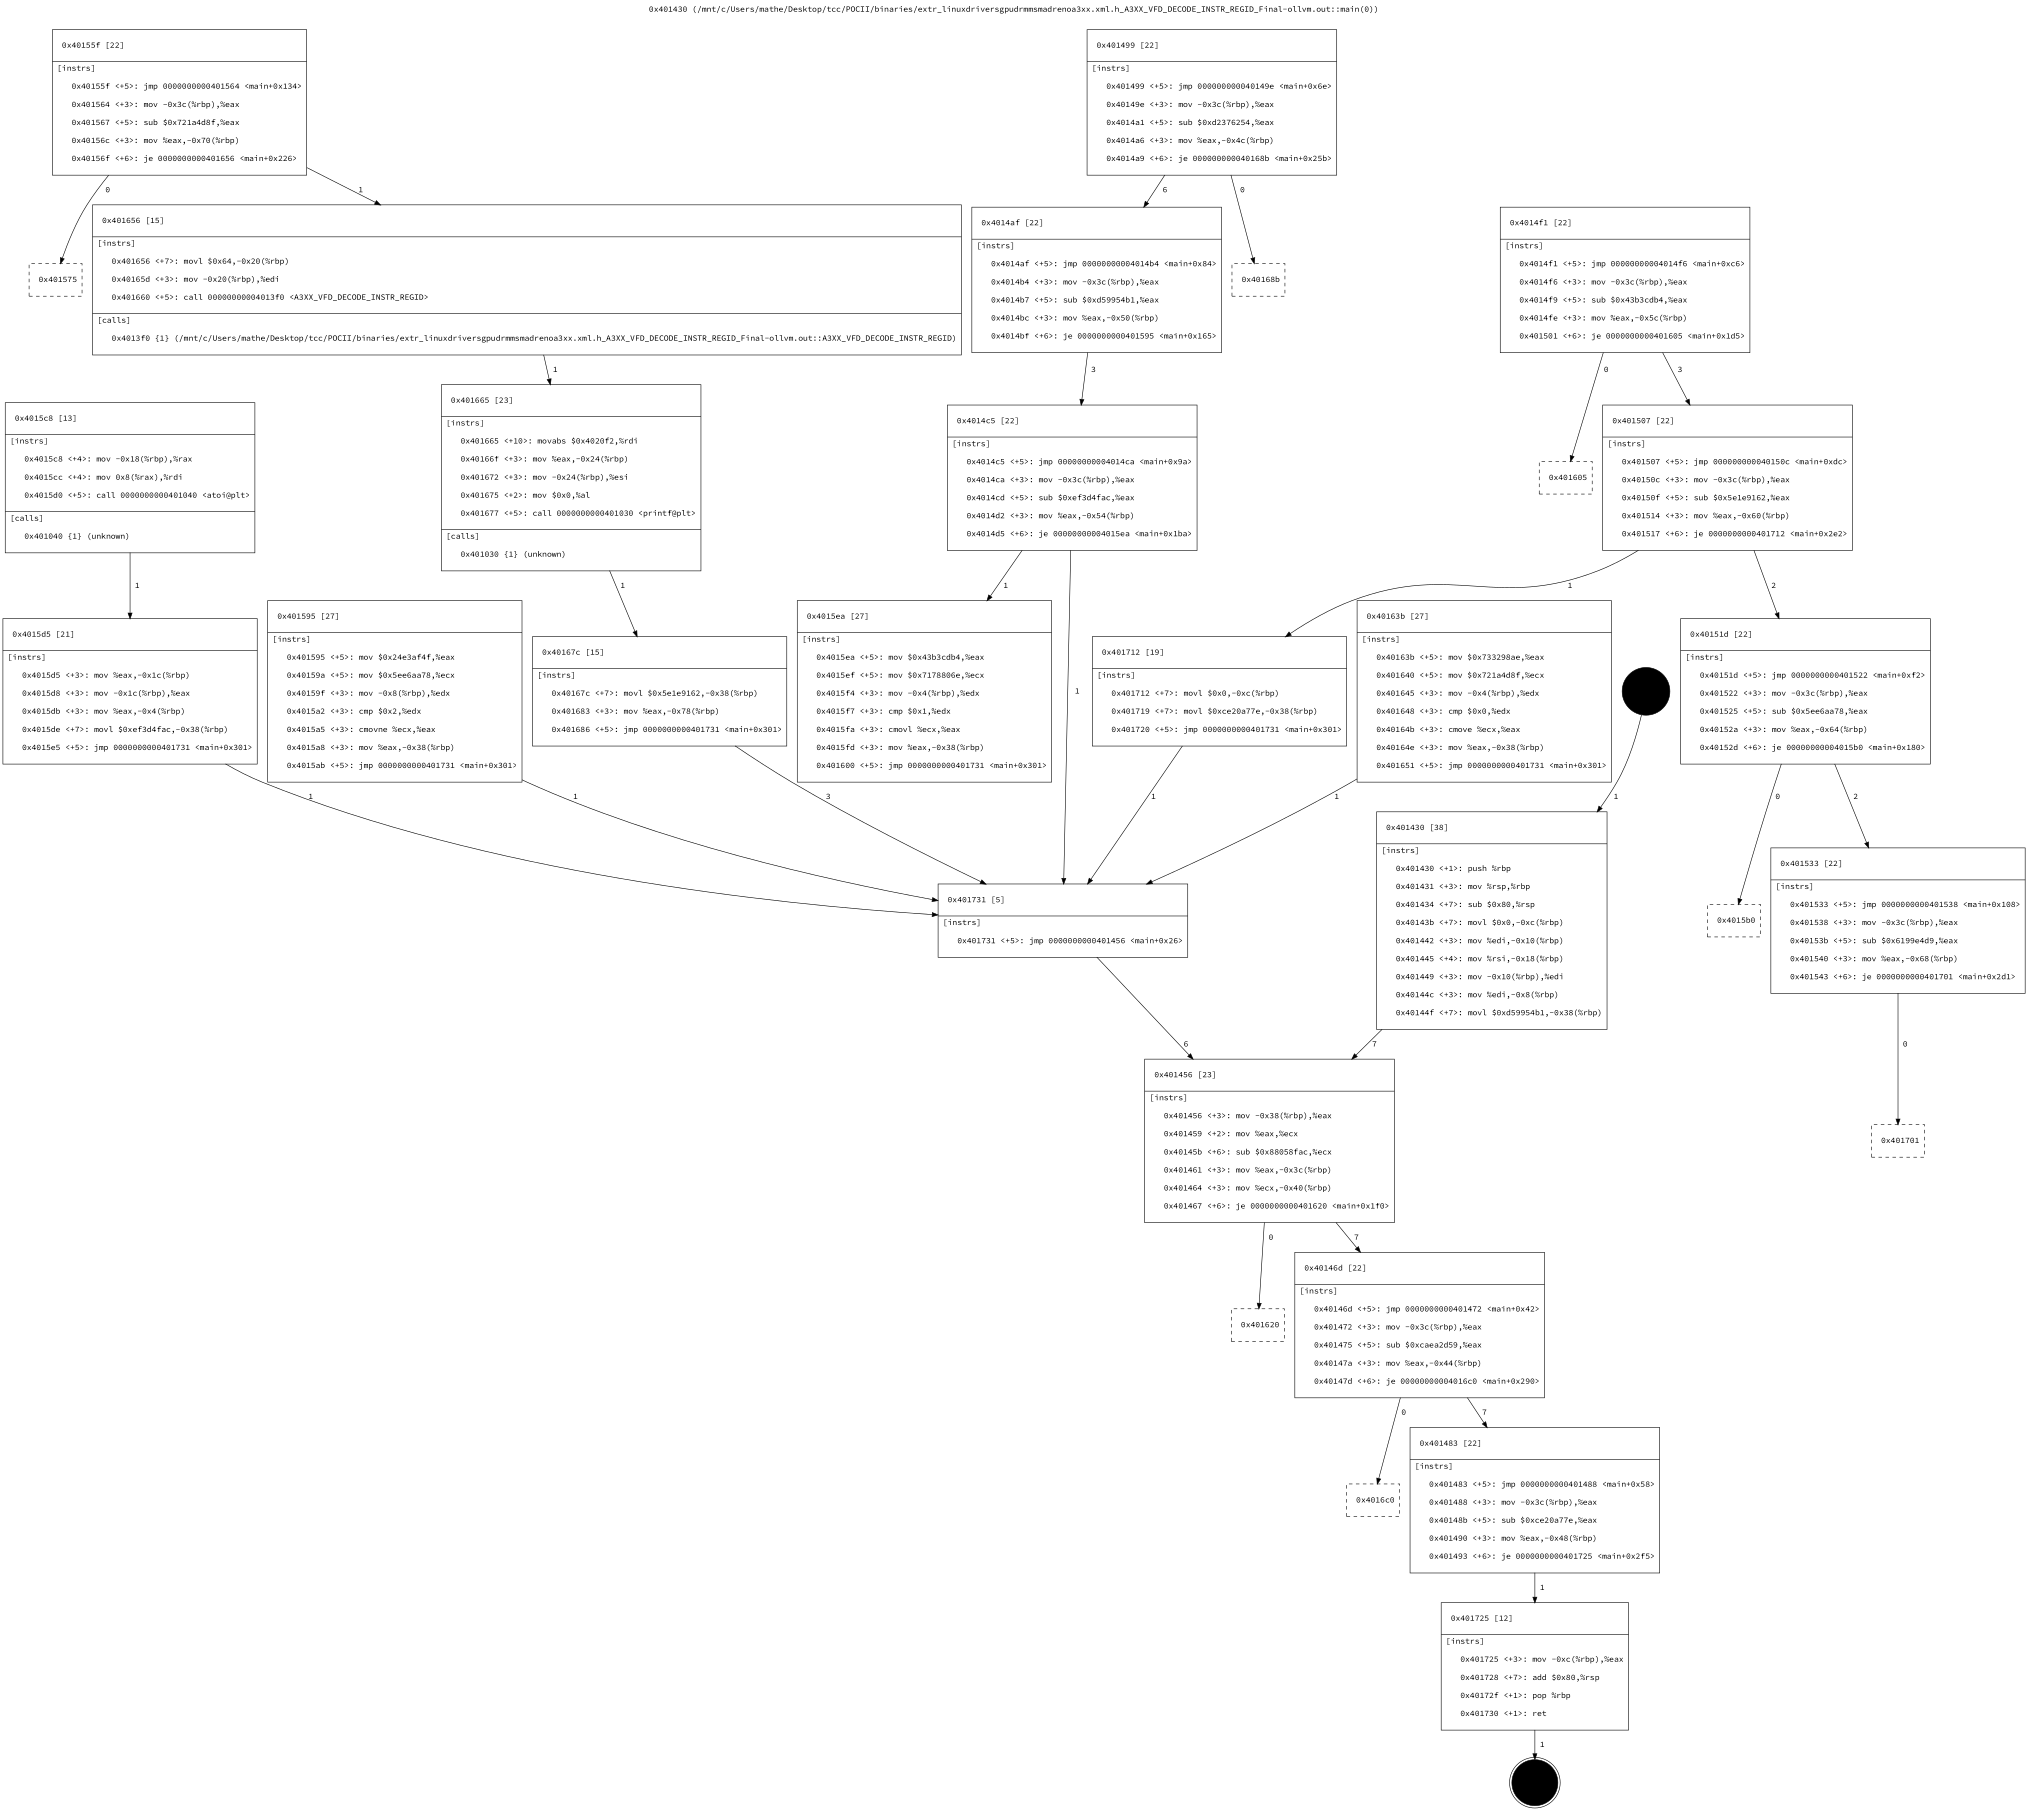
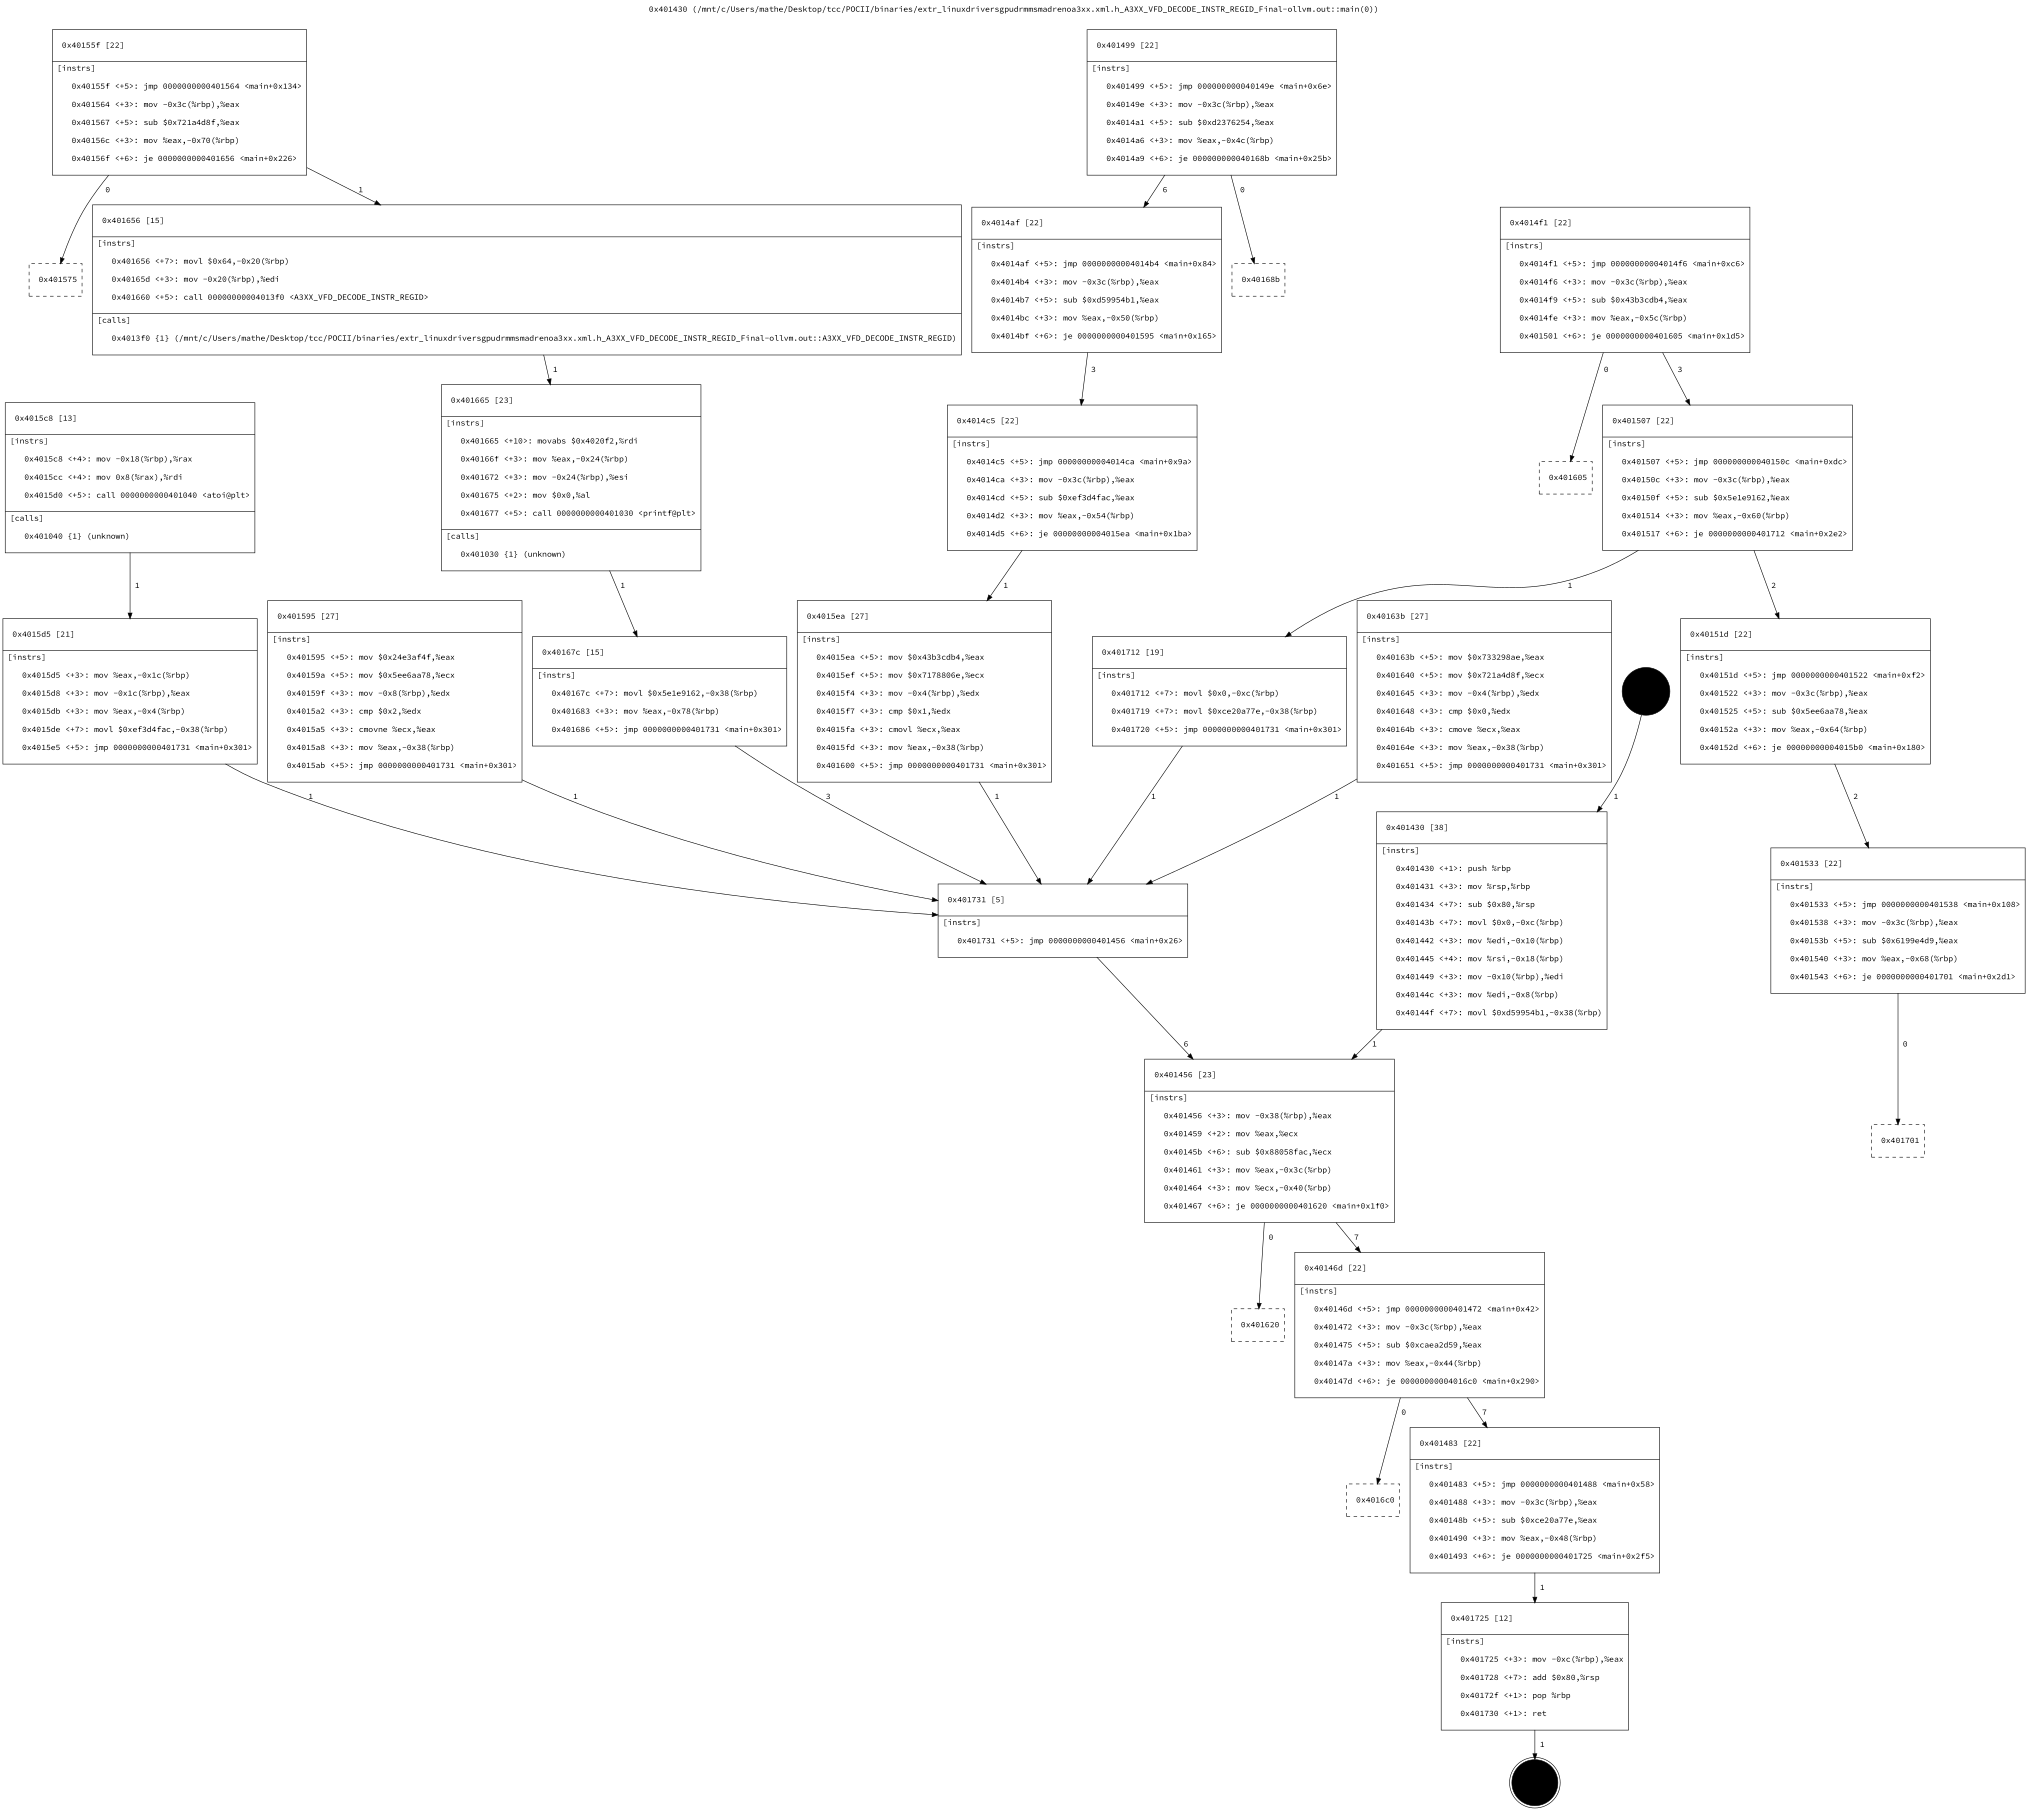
edge "0x4014c5 [22]" -> "0x401731 [5]": now "0x4015ea [27]" -> "0x401731 [5]"
node "0x4015b0": removed
edge "0x401430 [38]" -> "0x401456 [23]": label " 7" -> " 1"
